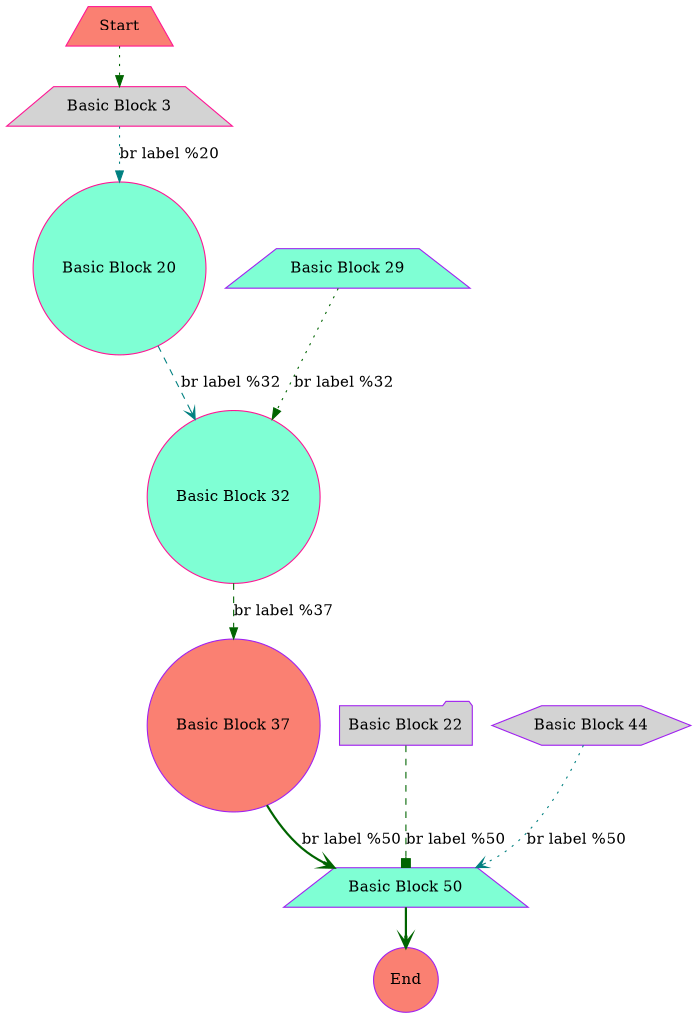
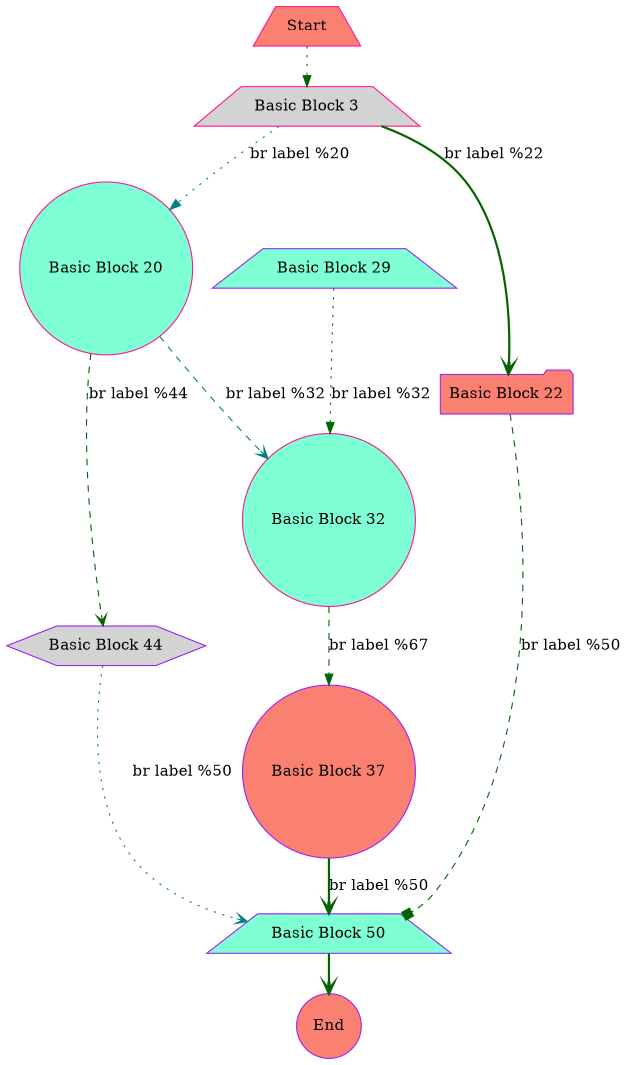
edge "Basic Block 3" -> "Basic Block 22": added, label "br label %22"
edge "Basic Block 20" -> "Basic Block 44": added, label "br label %44"
edge "Basic Block 32" -> "Basic Block 37": label "br label %37" -> "br label %67"
node "Basic Block 22": fillcolor lightgrey -> salmon
